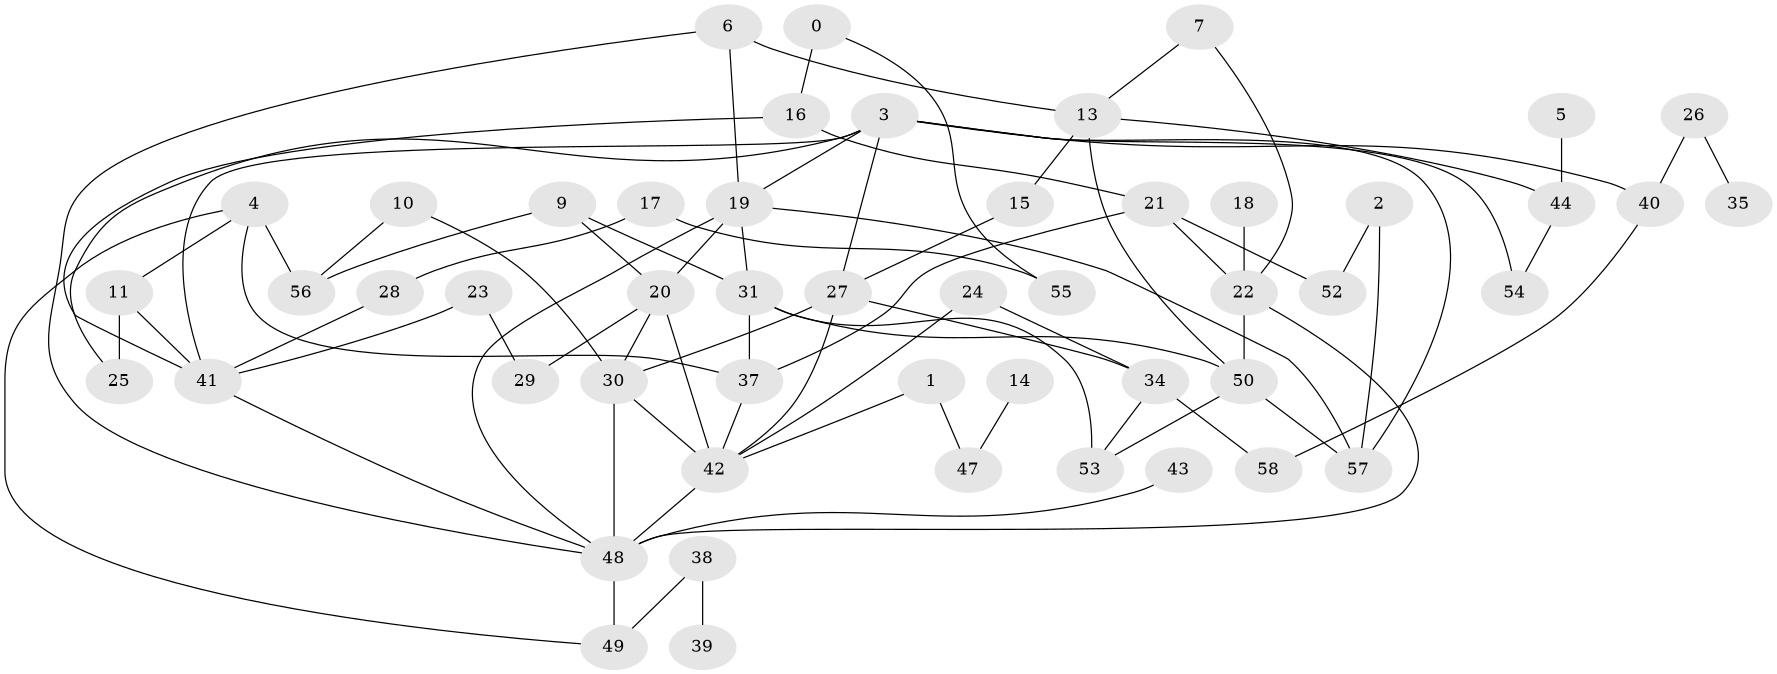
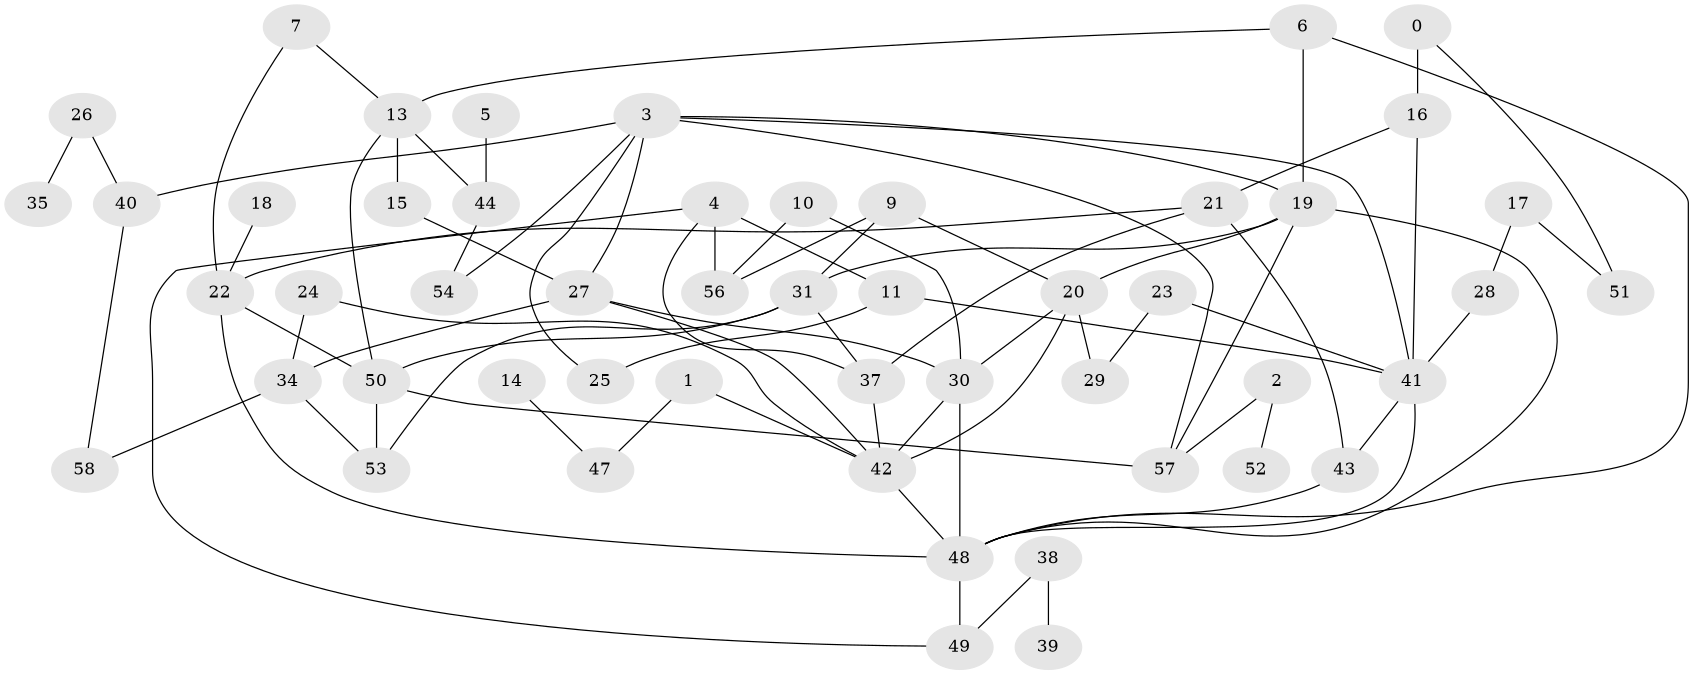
edge "21" -- "52": now "21" -- "43"
node "55": label "55" -> "51"
edge "41" -- "43": added
